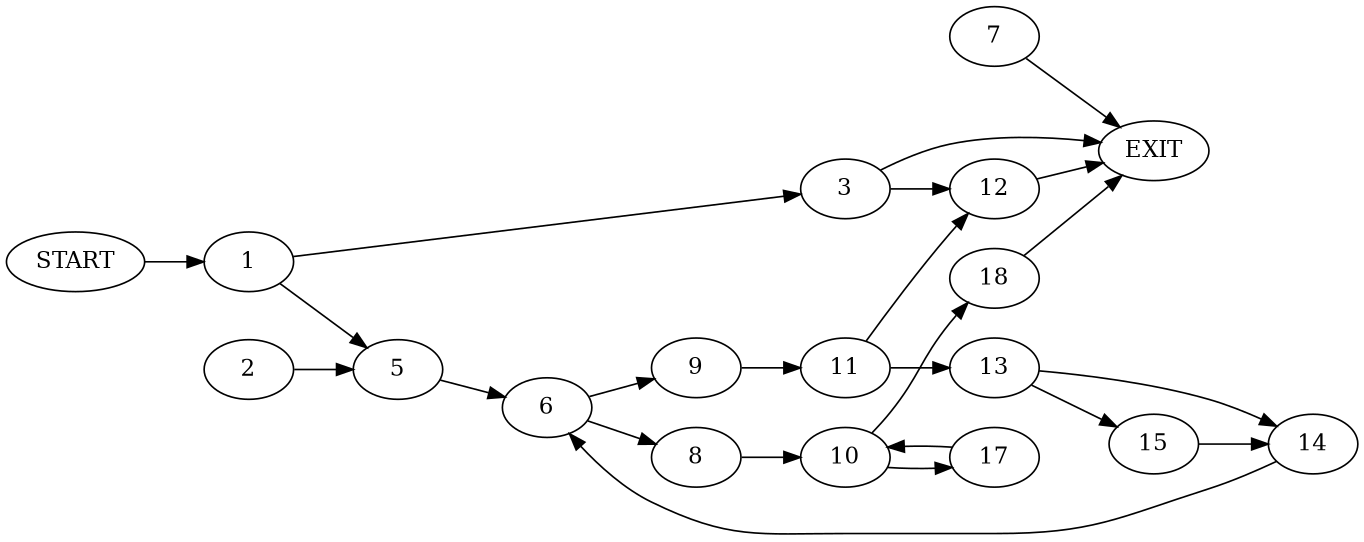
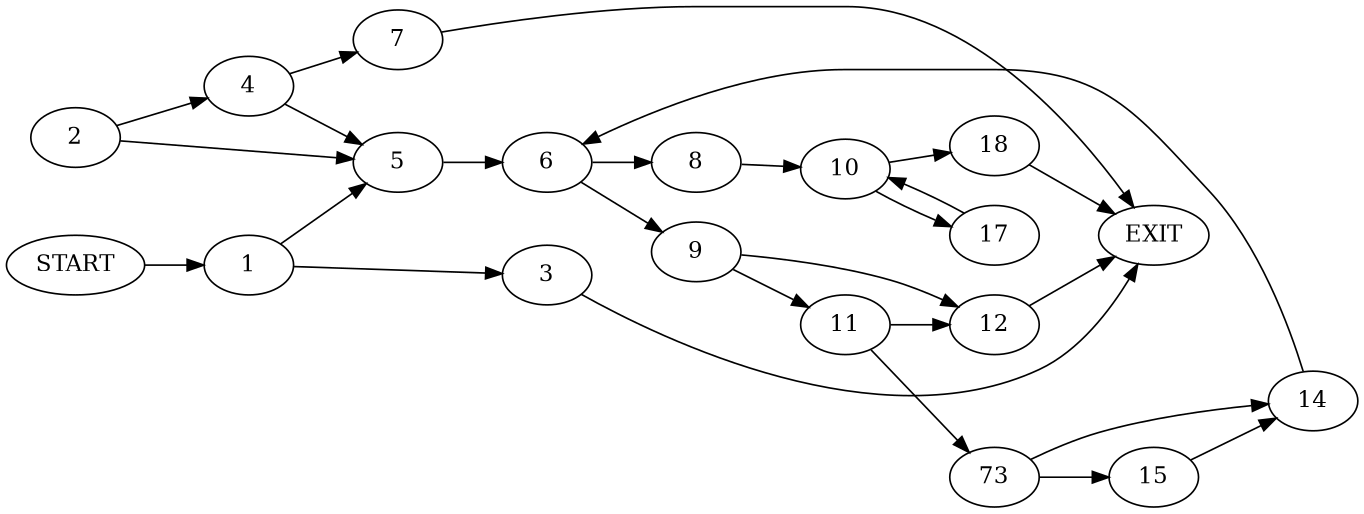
node "4": added
edge "3" -> "12": now "9" -> "12"
node "13": label "13" -> "73"
